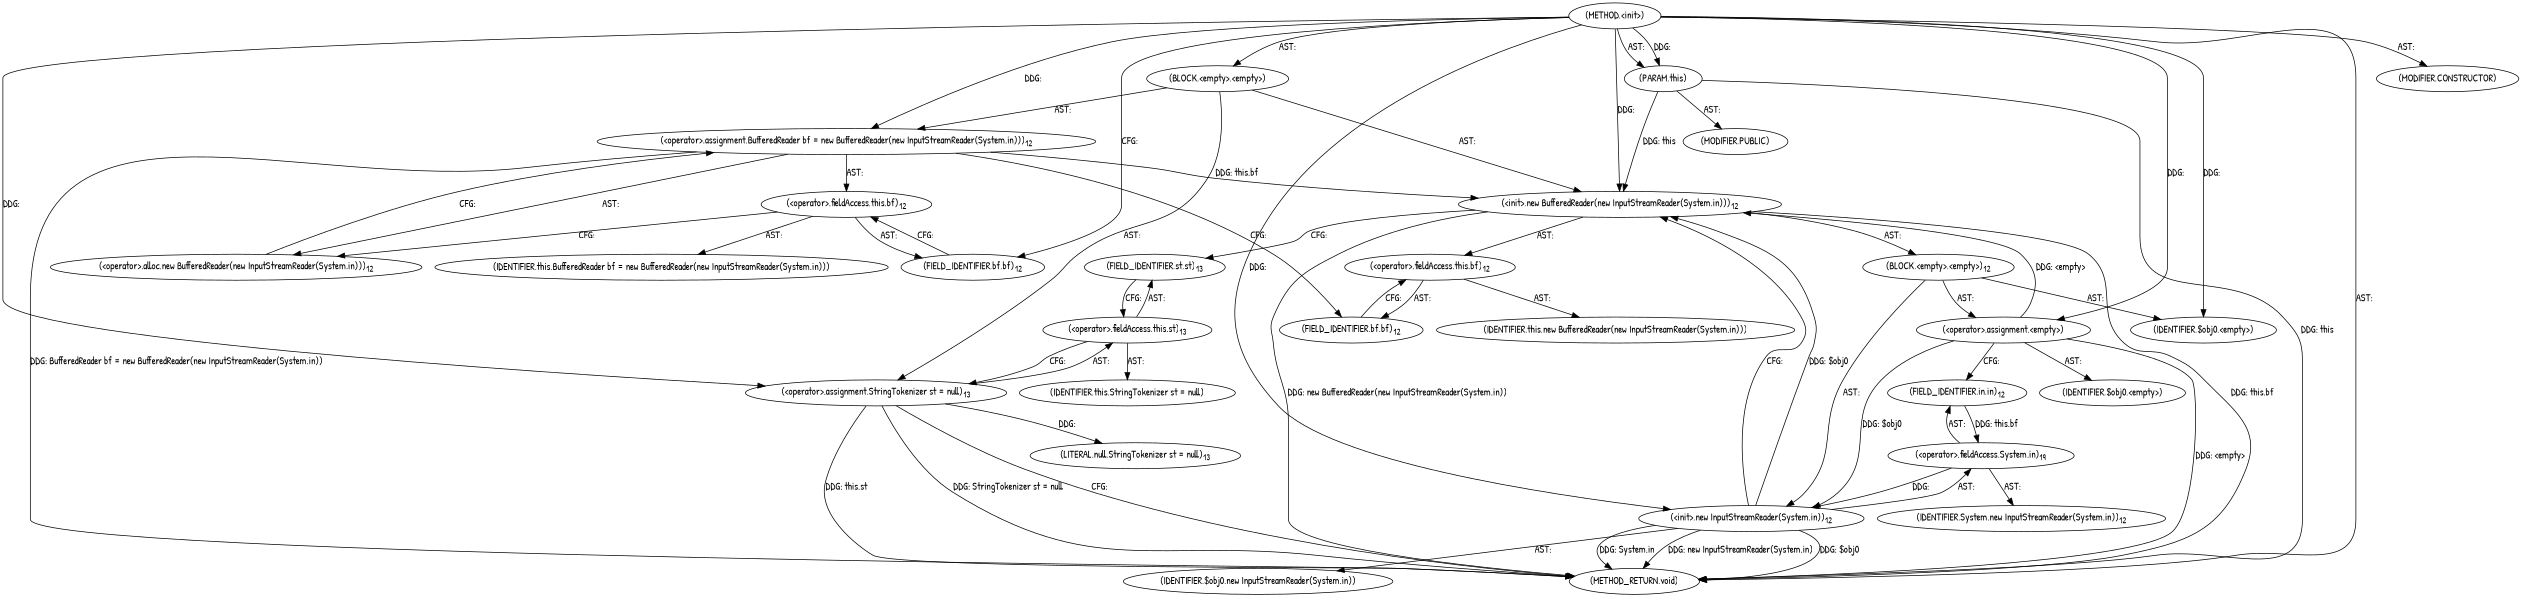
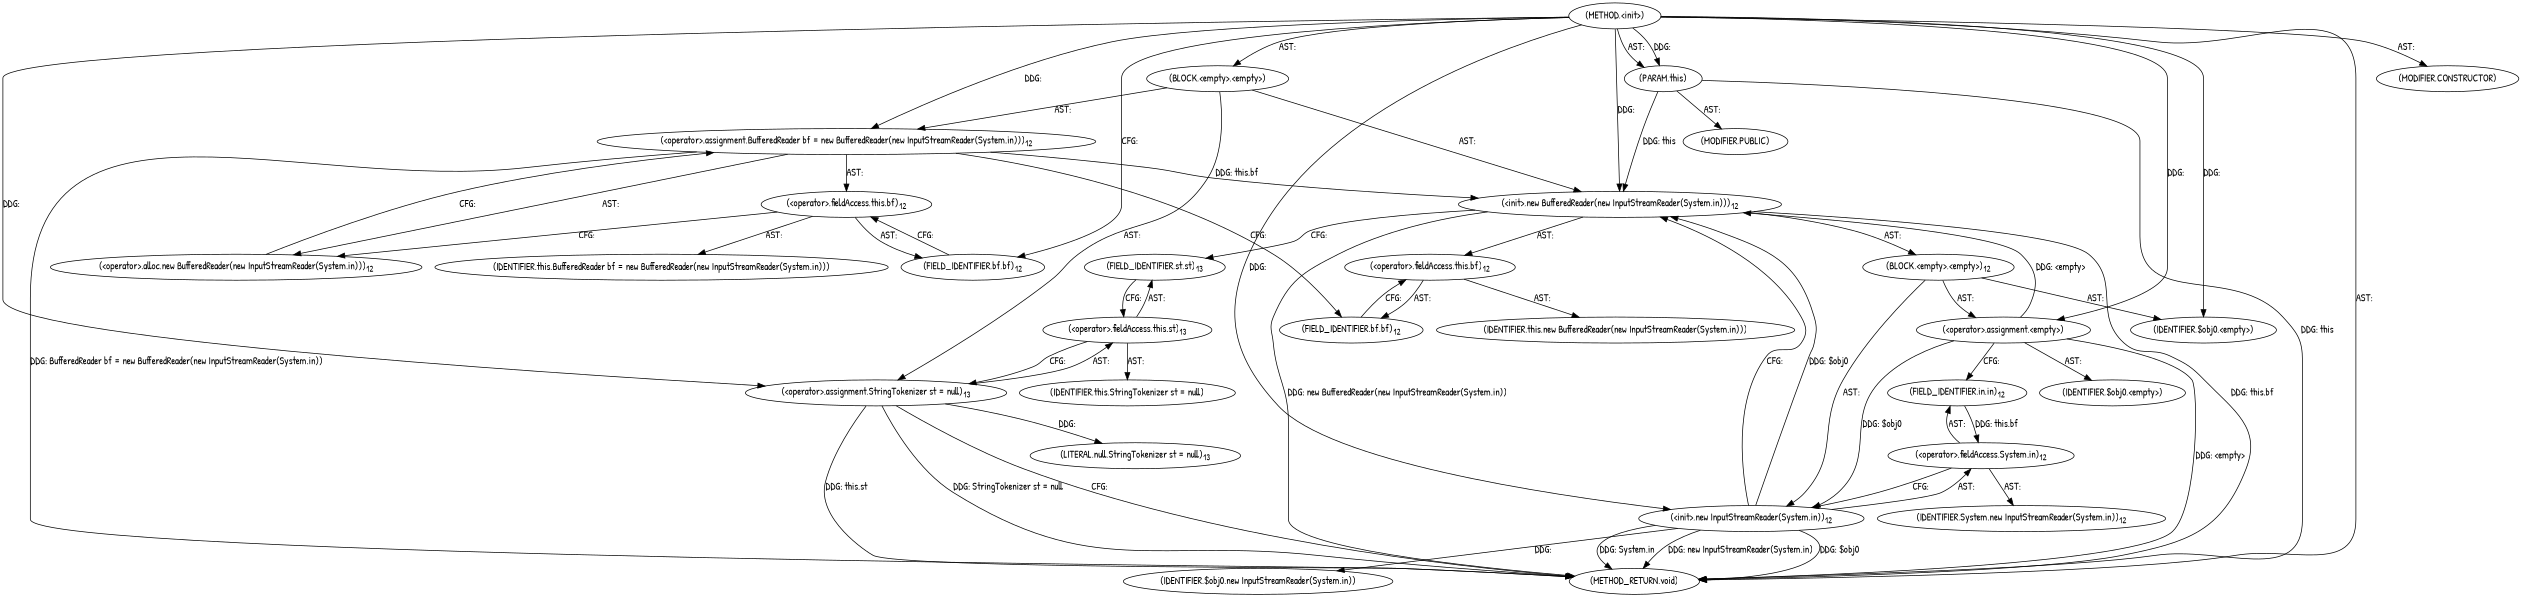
node "(<operator>.fieldAccess,System.in)": text "19" -> "12"
edge "(<operator>.fieldAccess,System.in)" -> "(<init>,new InputStreamReader(System.in))": label "DDG: " -> "CFG: "
edge "(<init>,new InputStreamReader(System.in))" -> "(IDENTIFIER,$obj0,new InputStreamReader(System.in))": label "AST: " -> "DDG: "
